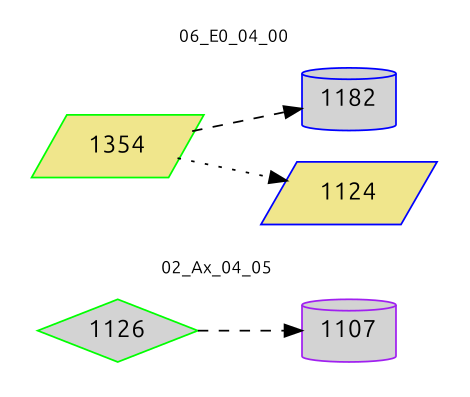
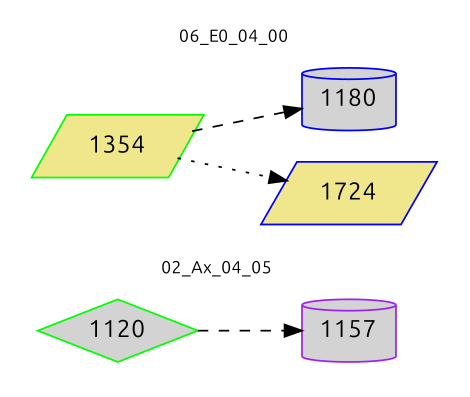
node "1182": label "1182" -> "1180"
node "1124": label "1124" -> "1724"
node "1126": label "1126" -> "1120"
node "1107": label "1107" -> "1157"
